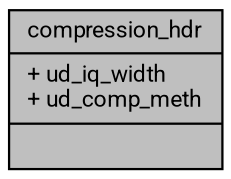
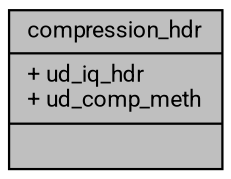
node "compression_hdr": text "+ ud_iq_width" -> "+ ud_iq_hdr"
